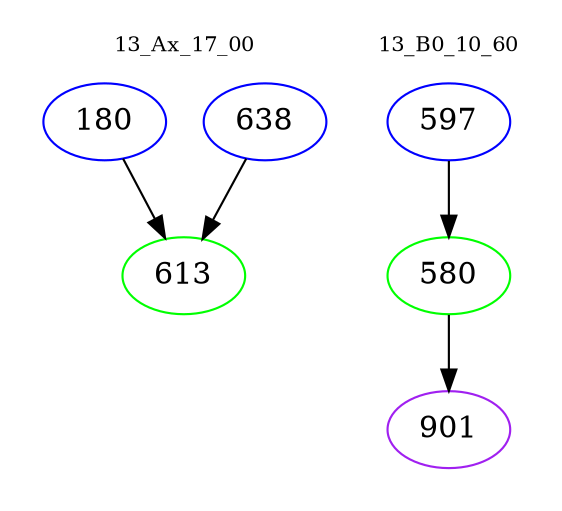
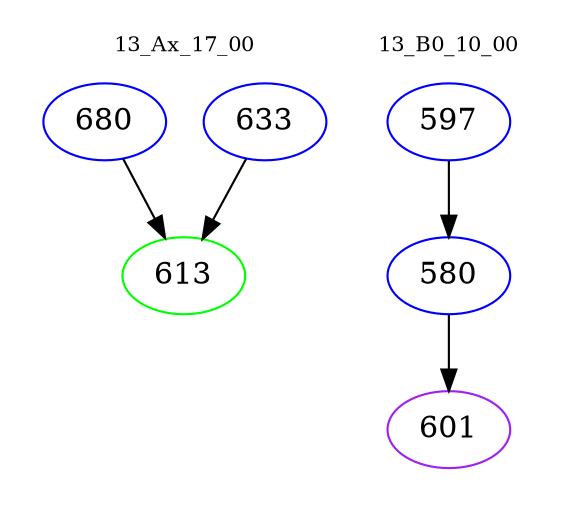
cluster "13_B0_10_60": label "13_B0_10_60" -> "13_B0_10_00"
node "180": label "180" -> "680"
node "638": label "638" -> "633"
node "580": color green -> blue
node "901": label "901" -> "601"
